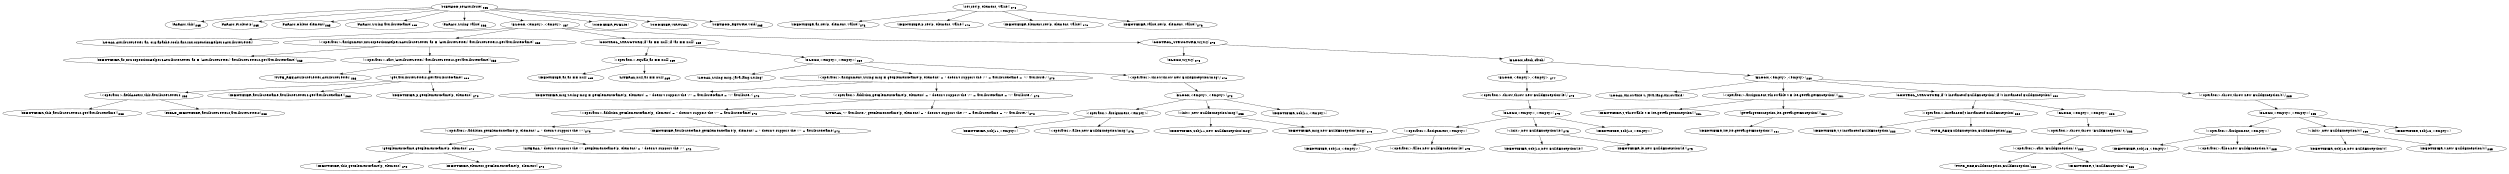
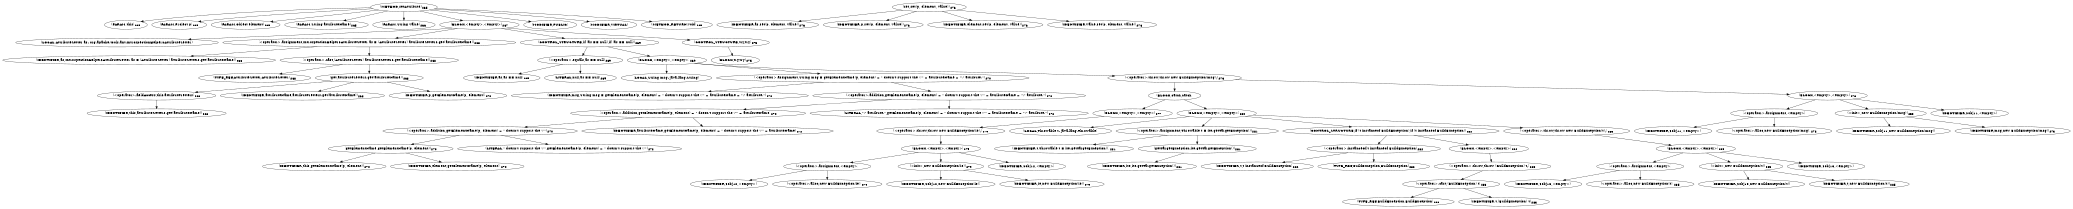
edge "(CONTROL_STRUCTURE,try,try)" -> "(BLOCK,catch,catch)": now "(<operator>.throw,throw new BuildException(msg);)" -> "(BLOCK,catch,catch)"
node "(FIELD_IDENTIFIER,attributeSetters,attributeSetters)": removed
